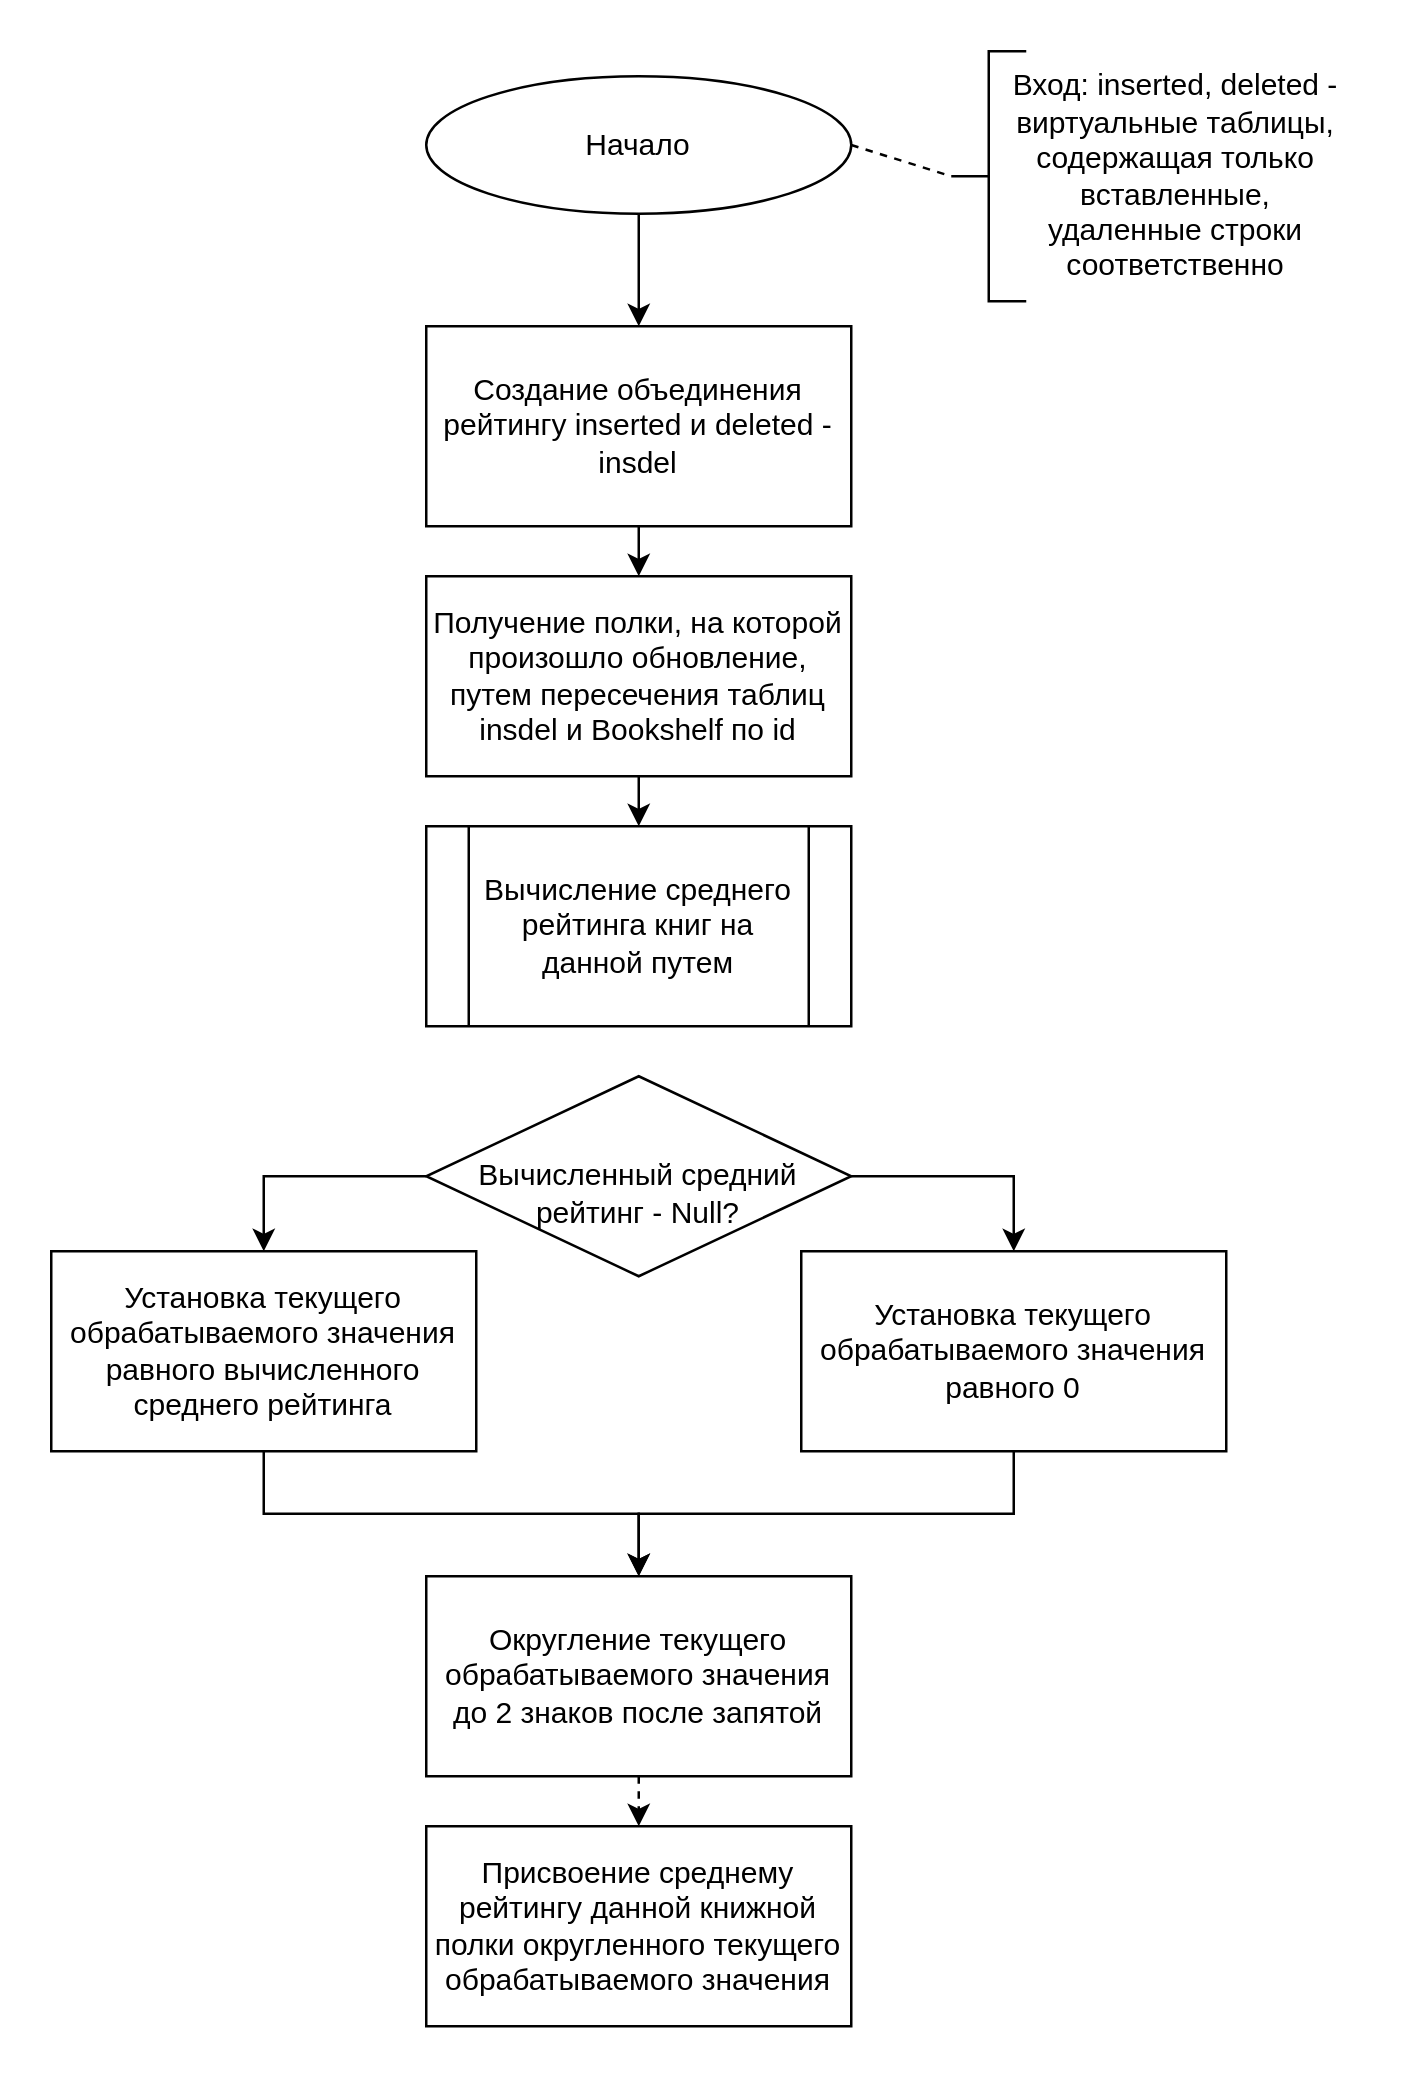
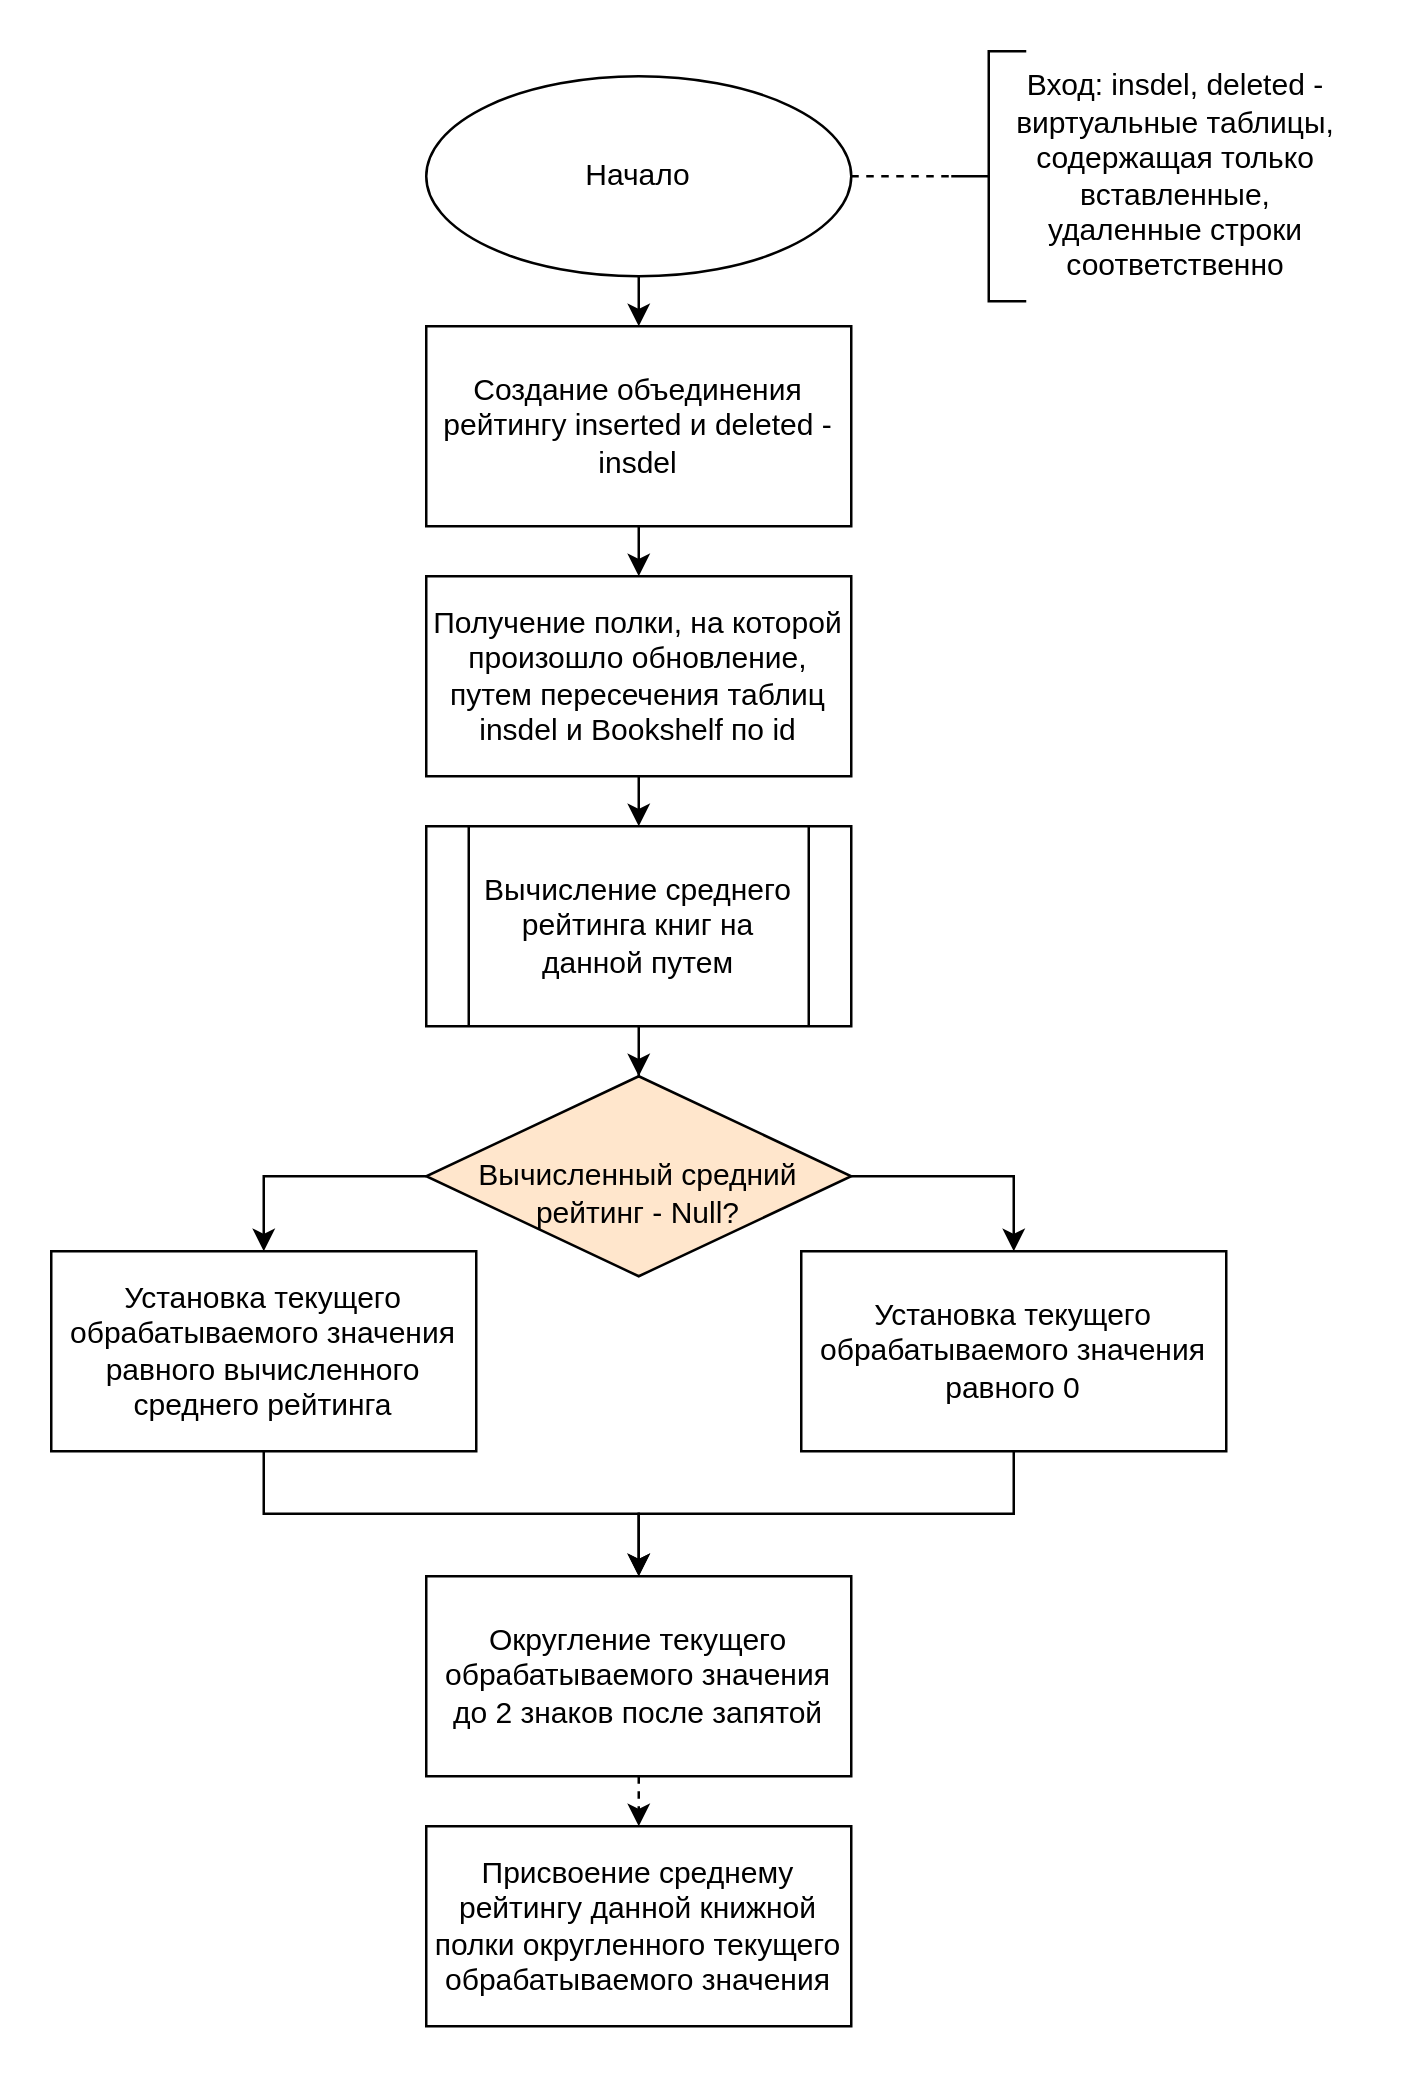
node "Начало": size 425x138 -> 425x200
node "Вход: inserted, deleted - виртуальные таблицы, содержащая только вставленные, удаленные строки соответственно": label "Вход: inserted, deleted - виртуальные таблицы, содержащая только вставленные, удаленные строки соответственно" -> "Вход: insdel, deleted - виртуальные таблицы, содержащая только вставленные, удаленные строки соответственно"
edge "Вычисление среднего рейтинга книг на данной путем" -> "Вычисленный cредний рейтинг - Null?": added
node "Вычисленный cредний рейтинг - Null?": fillcolor #ffffff -> #ffe6cc
